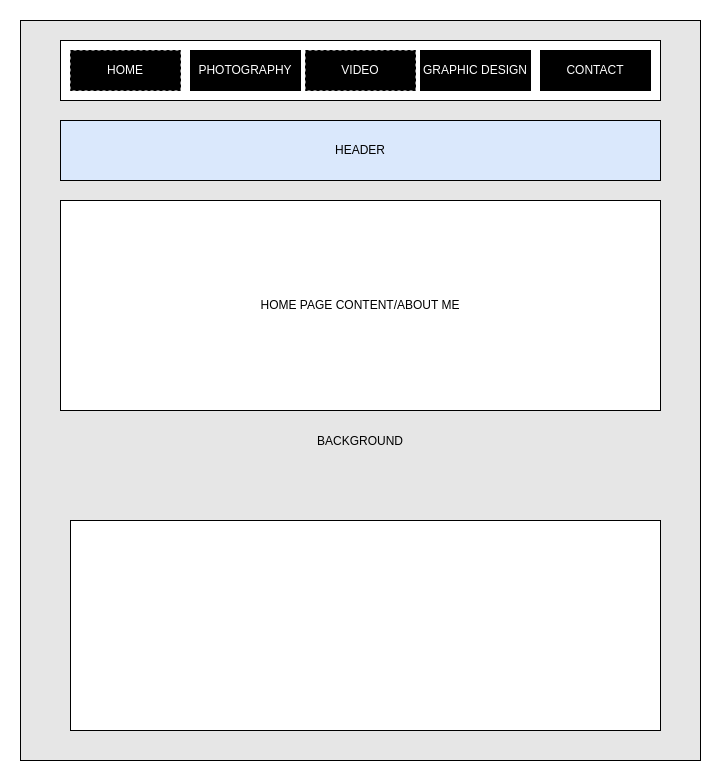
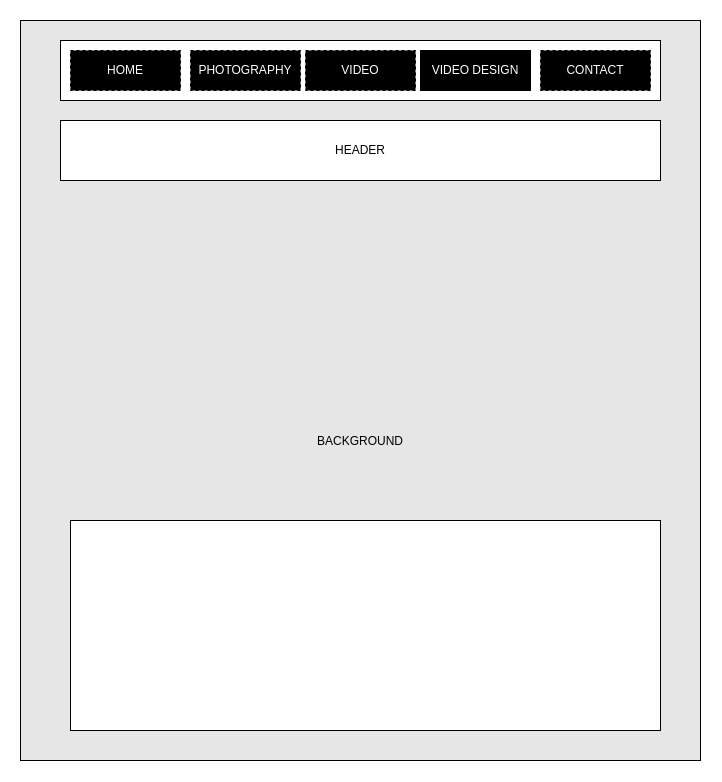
node "PHOTOGRAPHY": style solid -> dashed
node "GRAPHIC DESIGN": label "GRAPHIC DESIGN" -> "VIDEO DESIGN"
node "CONTACT": style solid -> dashed
node "HEADER": fillcolor #dae8fc -> #ffffff
node "HOME PAGE CONTENT/ABOUT ME": removed
